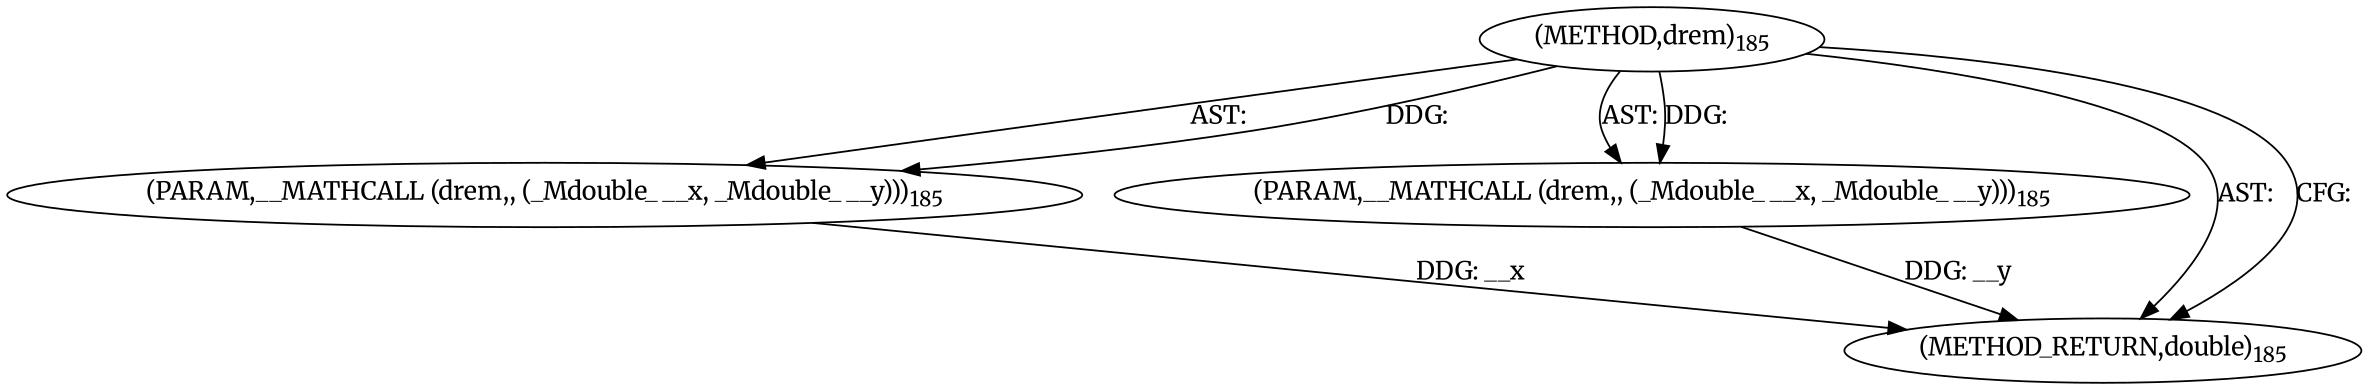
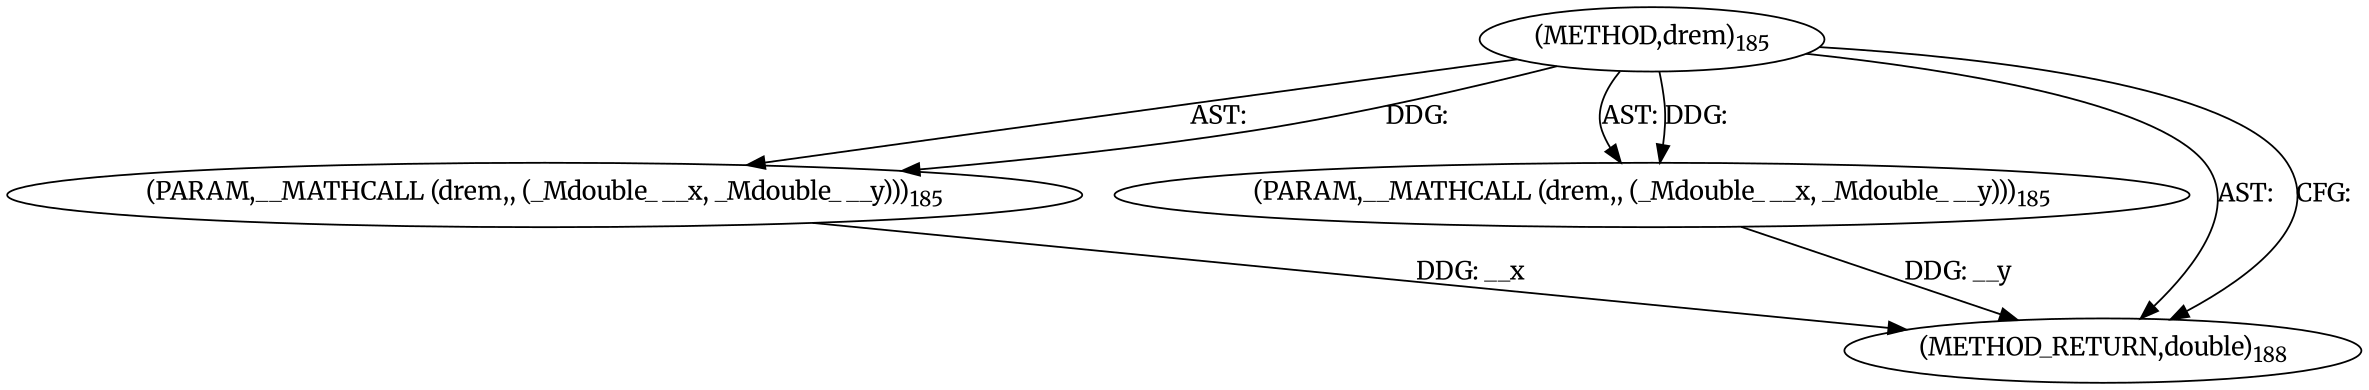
node "(METHOD_RETURN,double)": text "185" -> "188"
